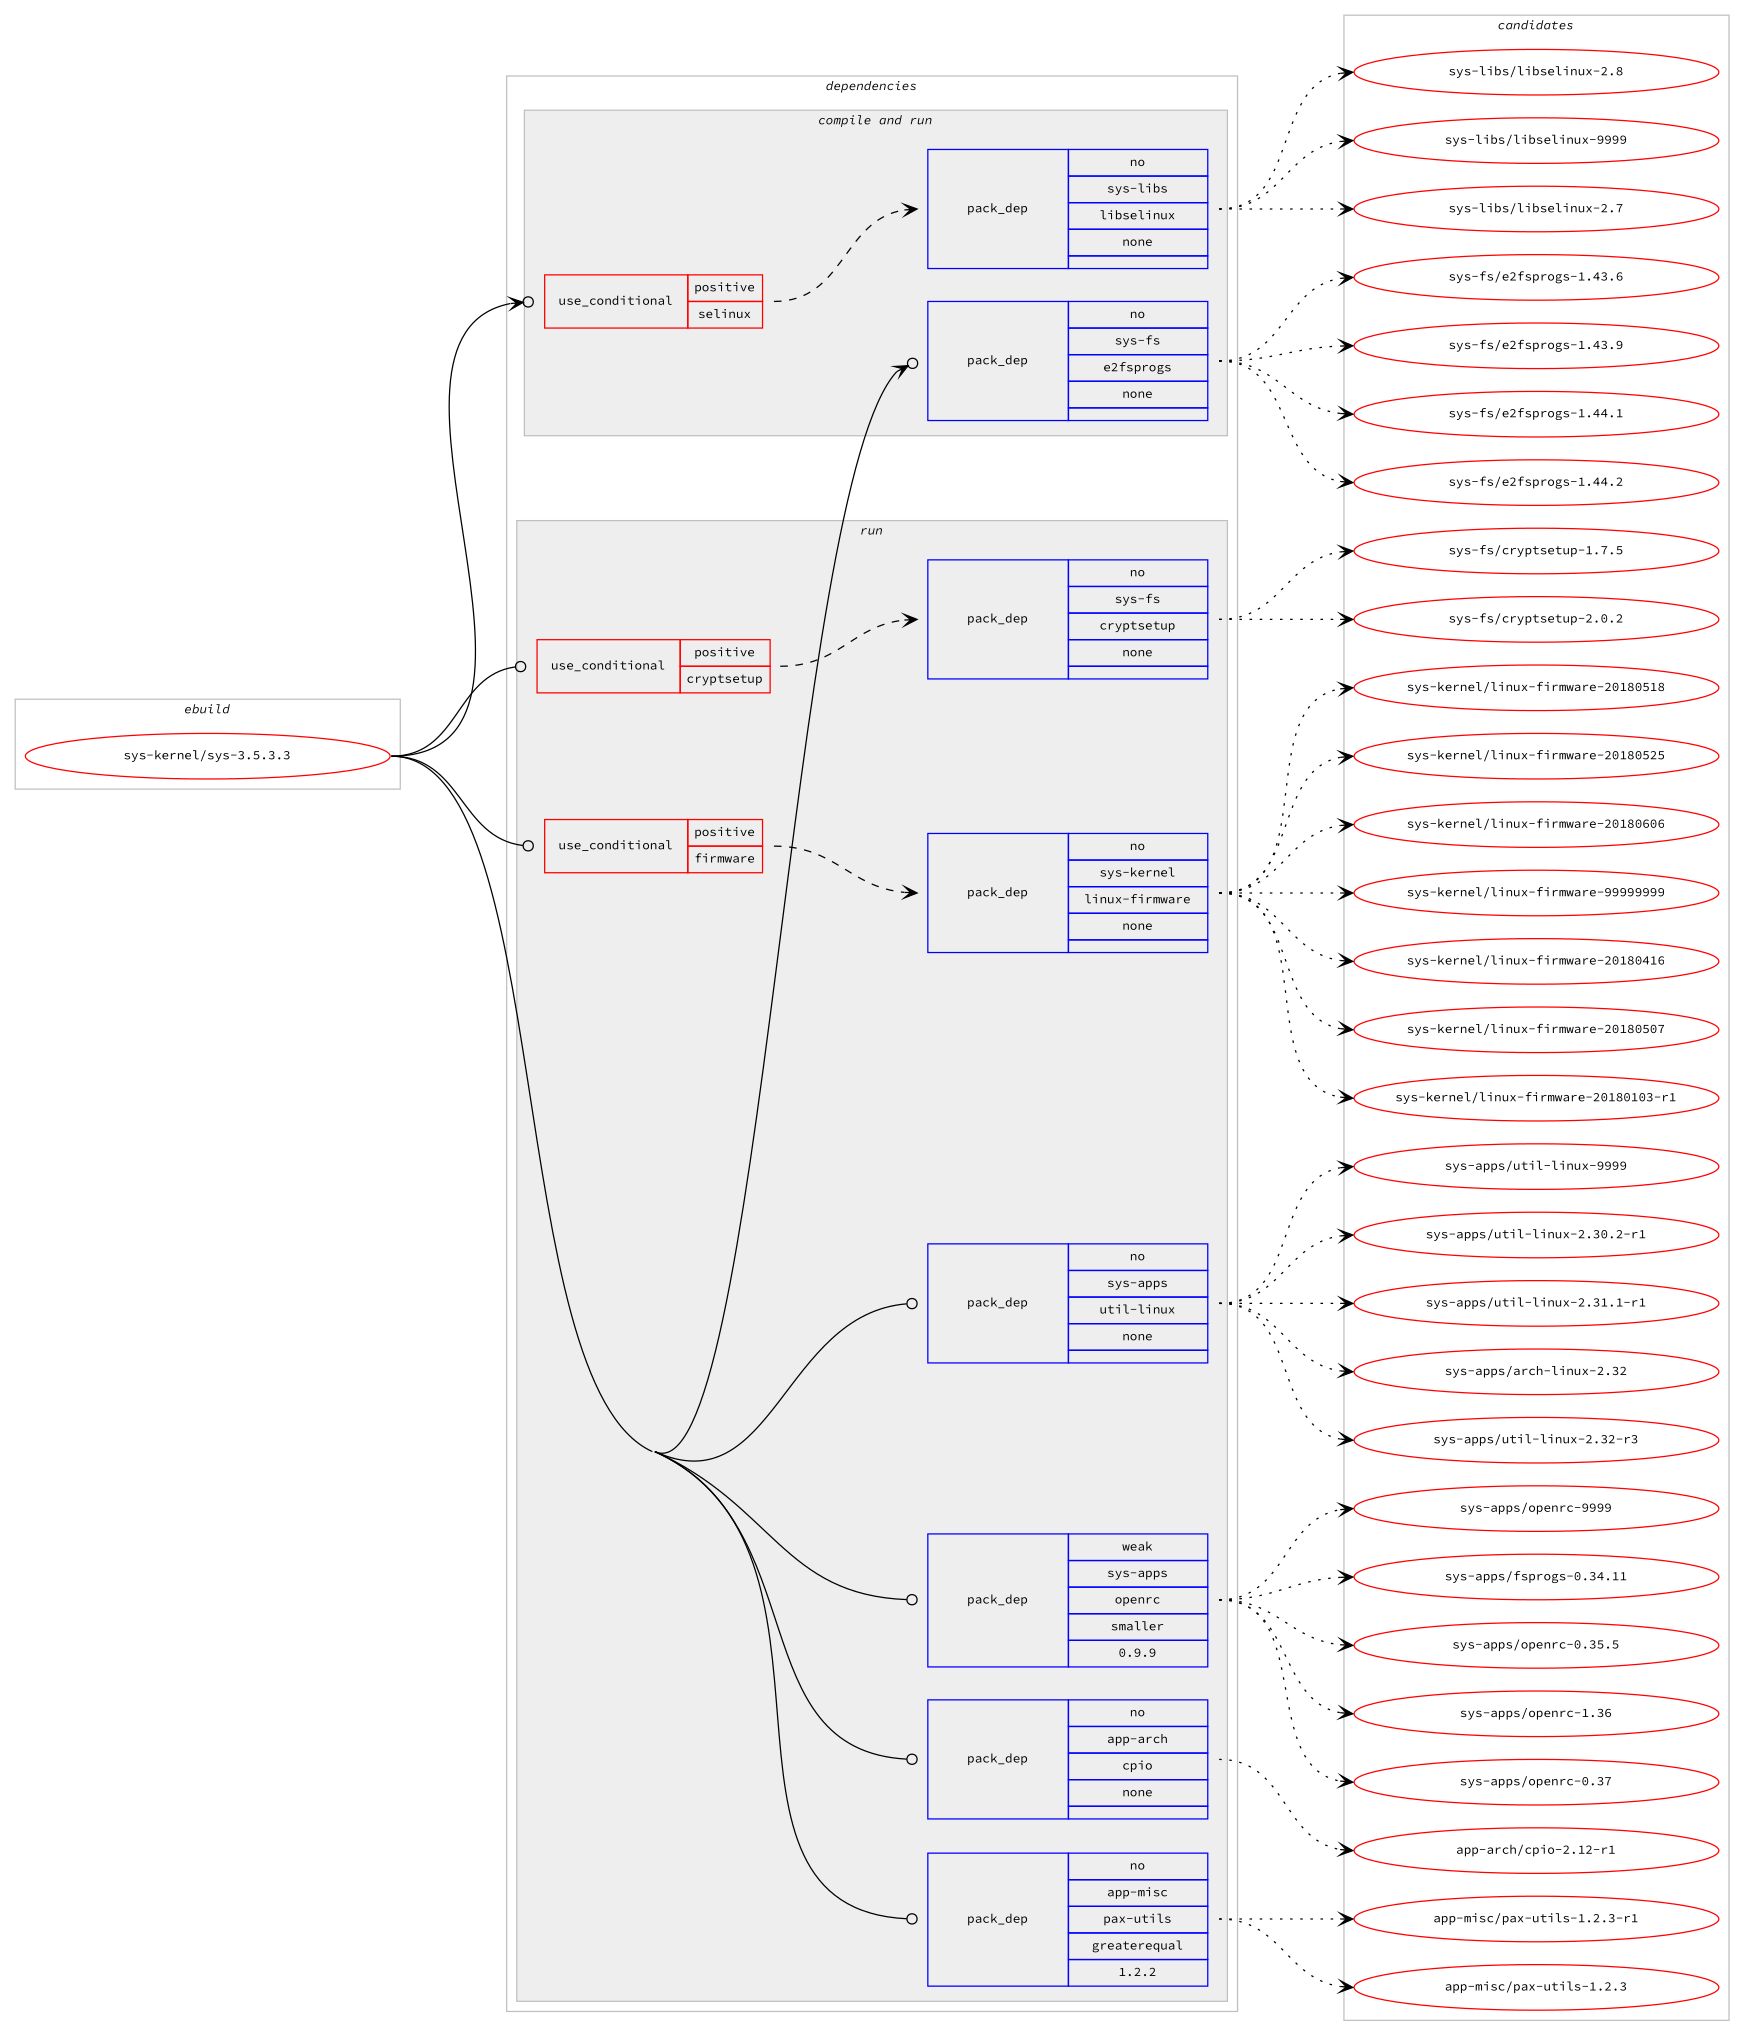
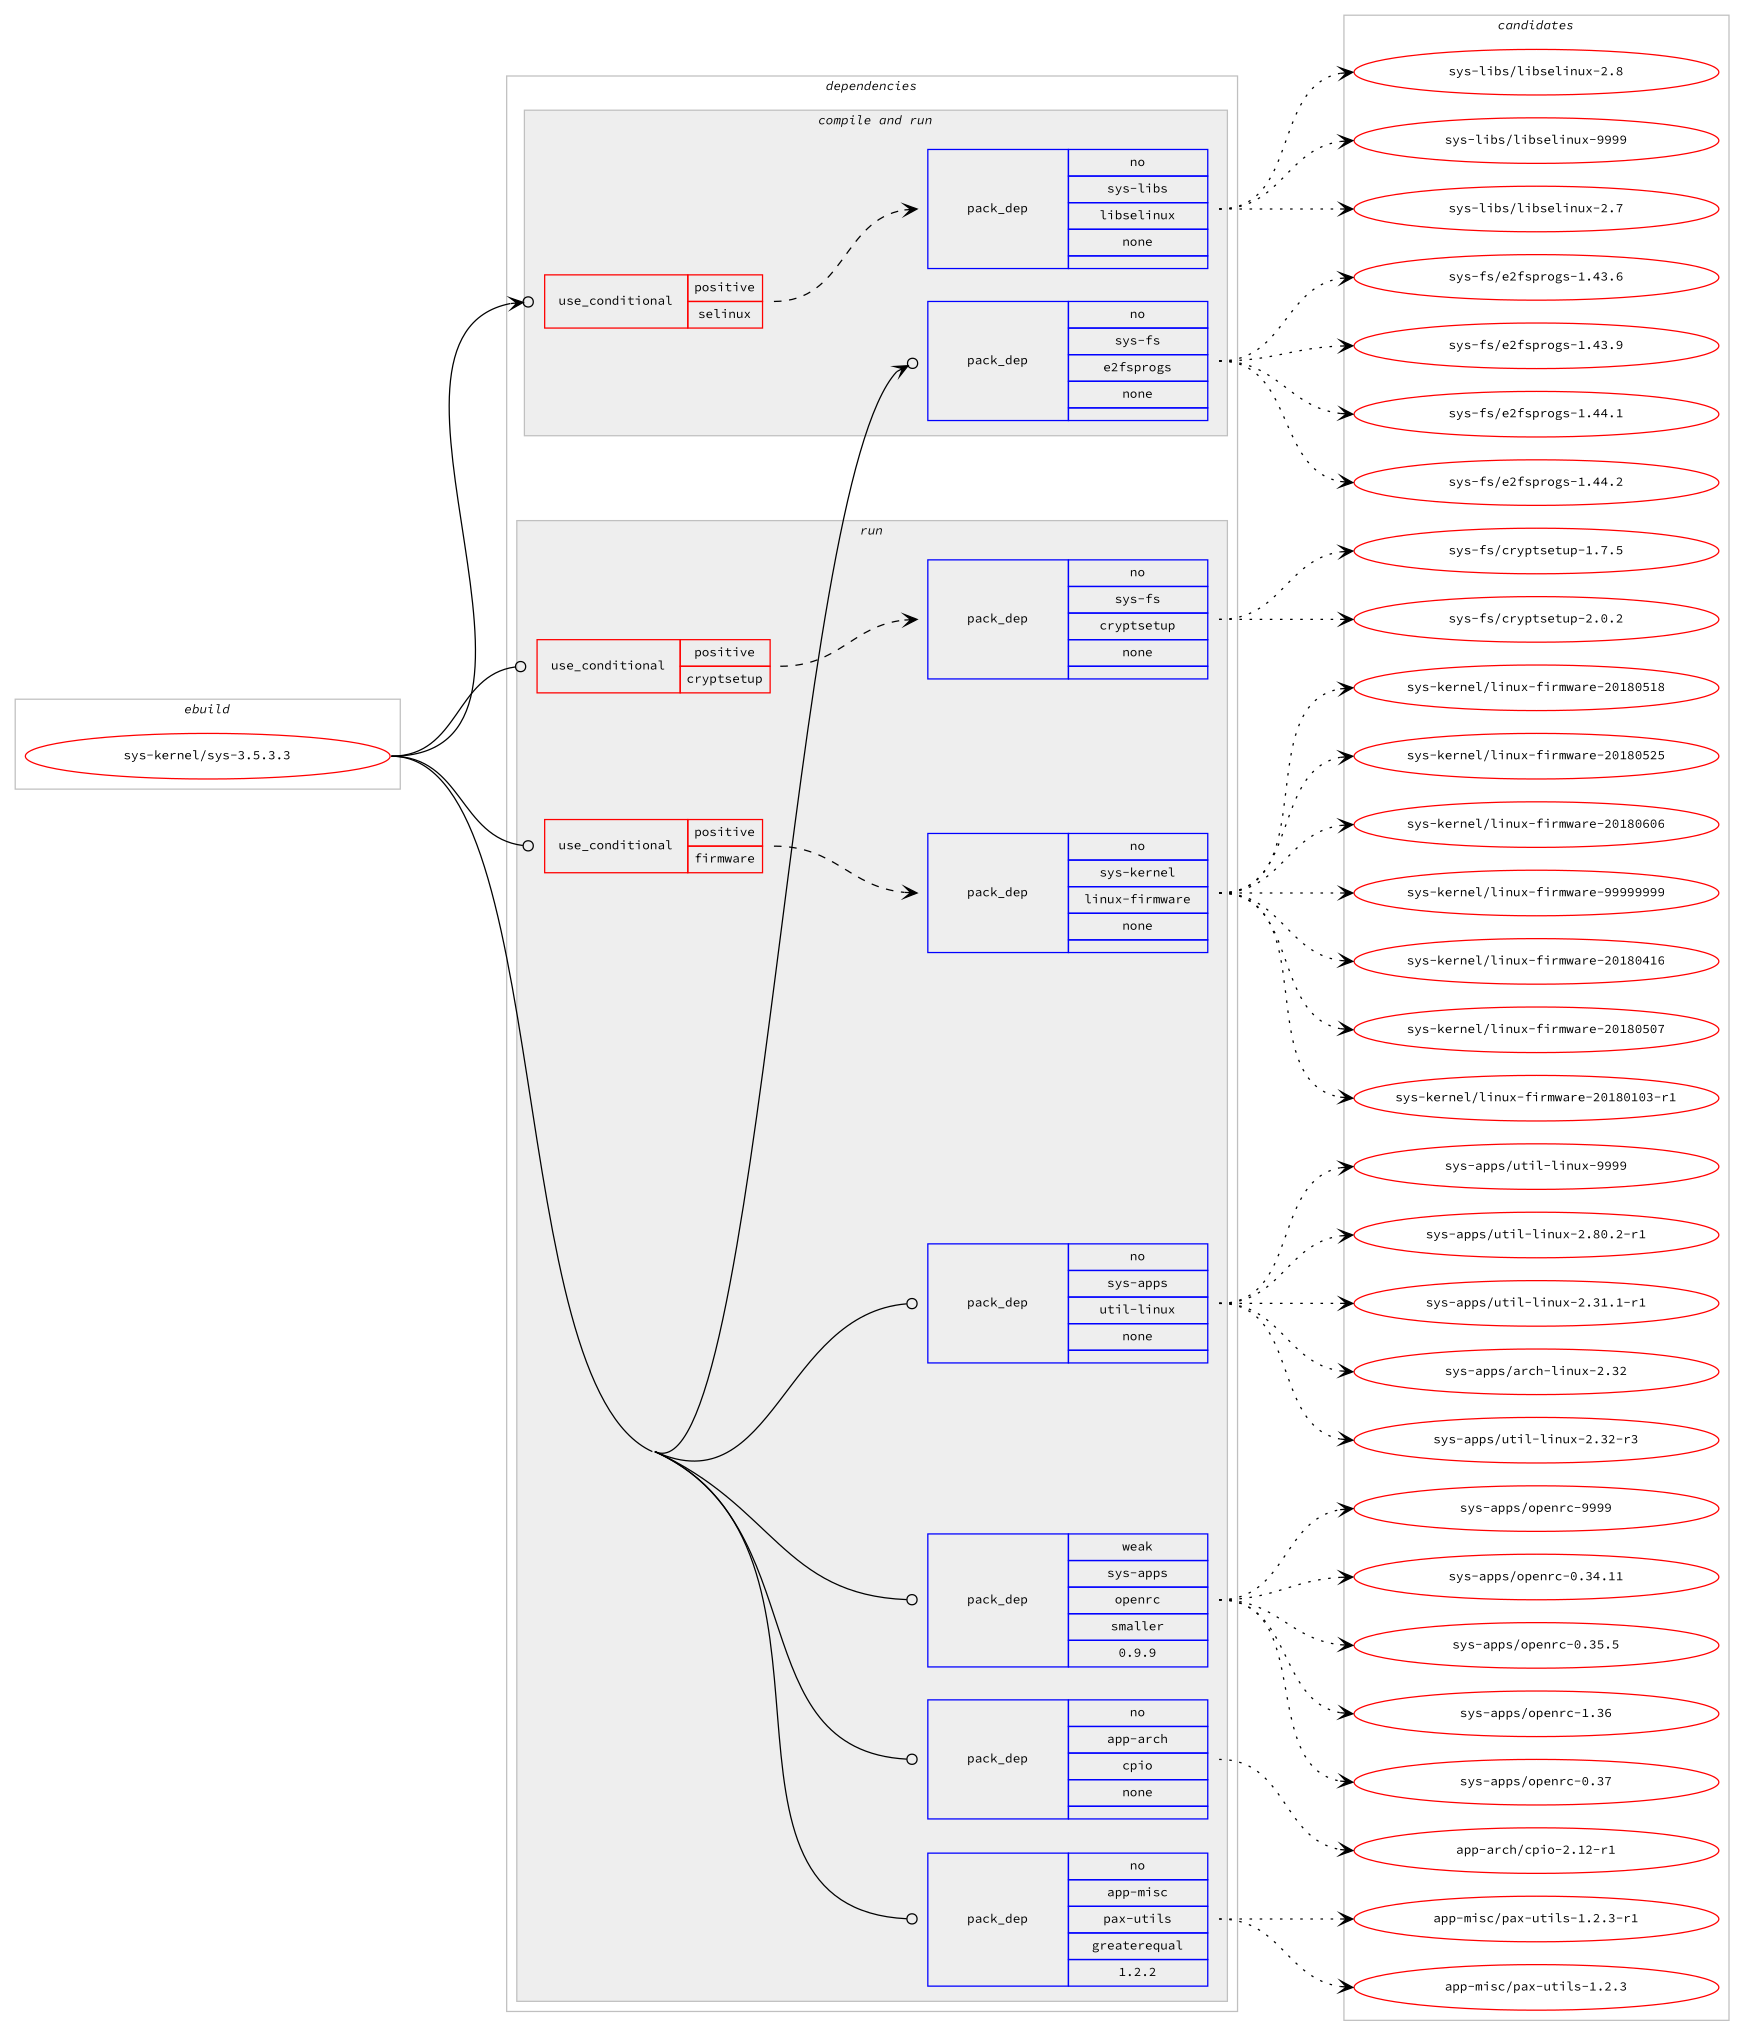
node "sys-apps/util-linux-2.30.2-r1": label "sys-apps/util-linux-2.30.2-r1" -> "sys-apps/util-linux-2.80.2-r1"
node "sys-apps/fsprogs-0.34.11": label "sys-apps/fsprogs-0.34.11" -> "sys-apps/openrc-0.34.11"
